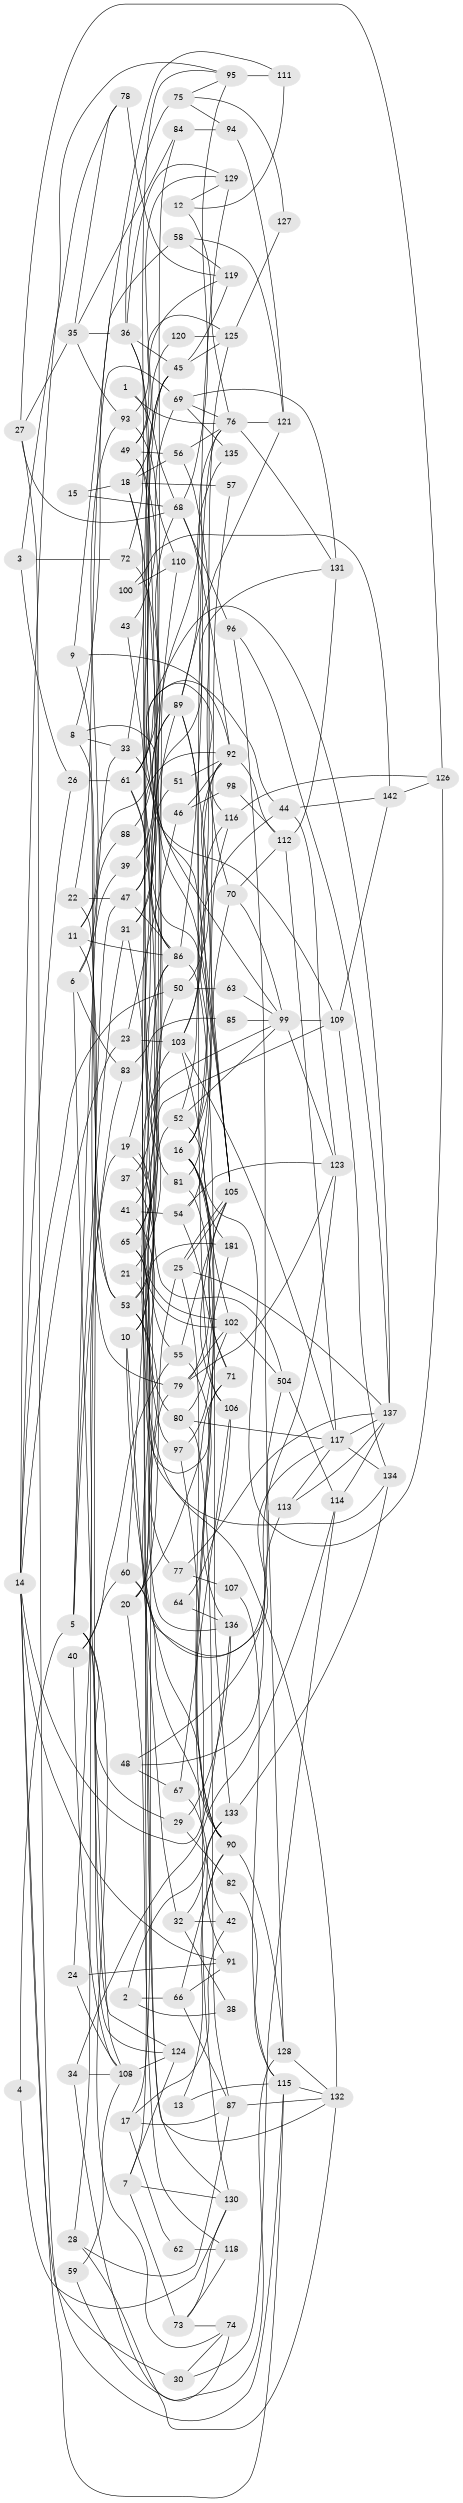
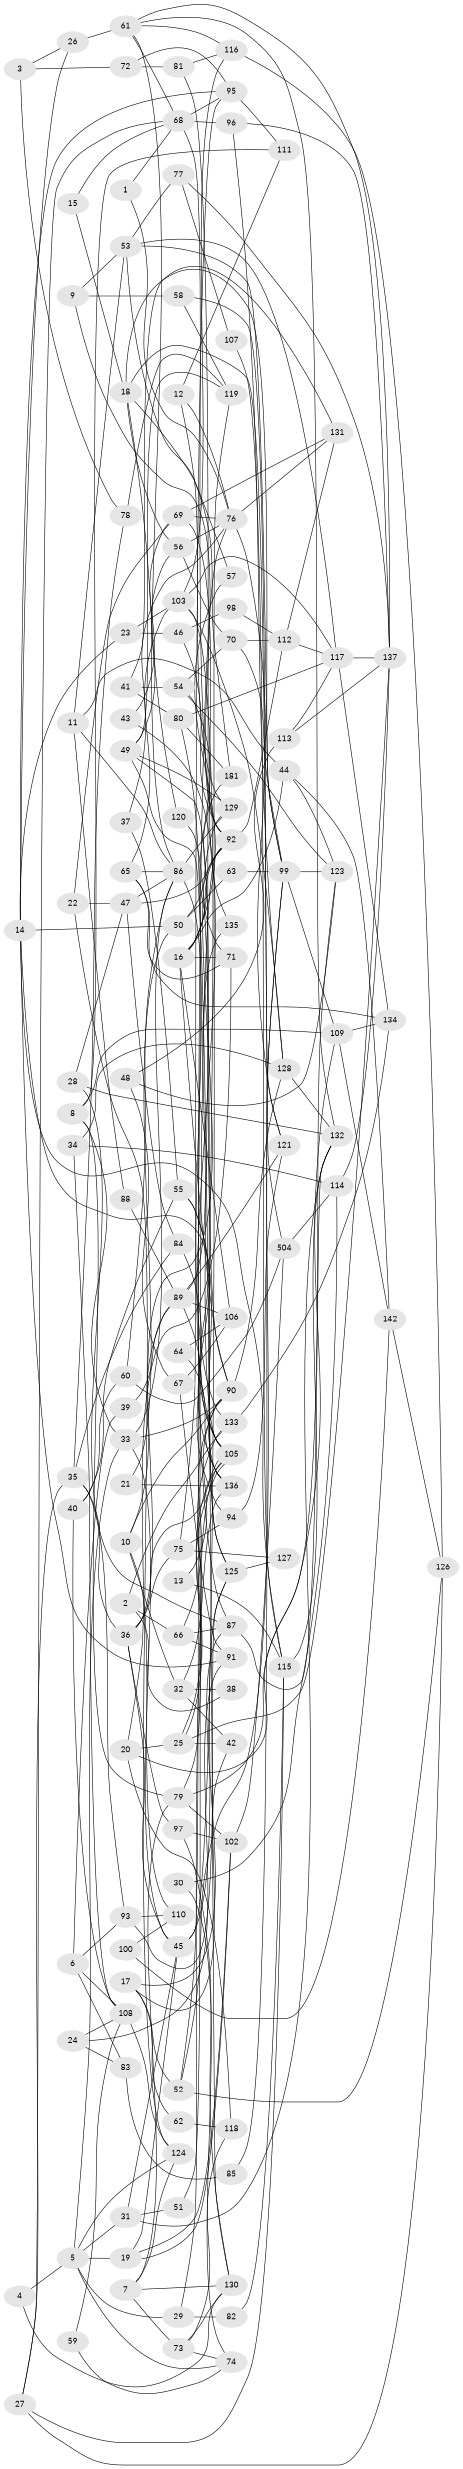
edge "103" -- "102": now "103" -- "128"
edge "60" -- "90": now "33" -- "90"
edge "14" -- "30": removed
